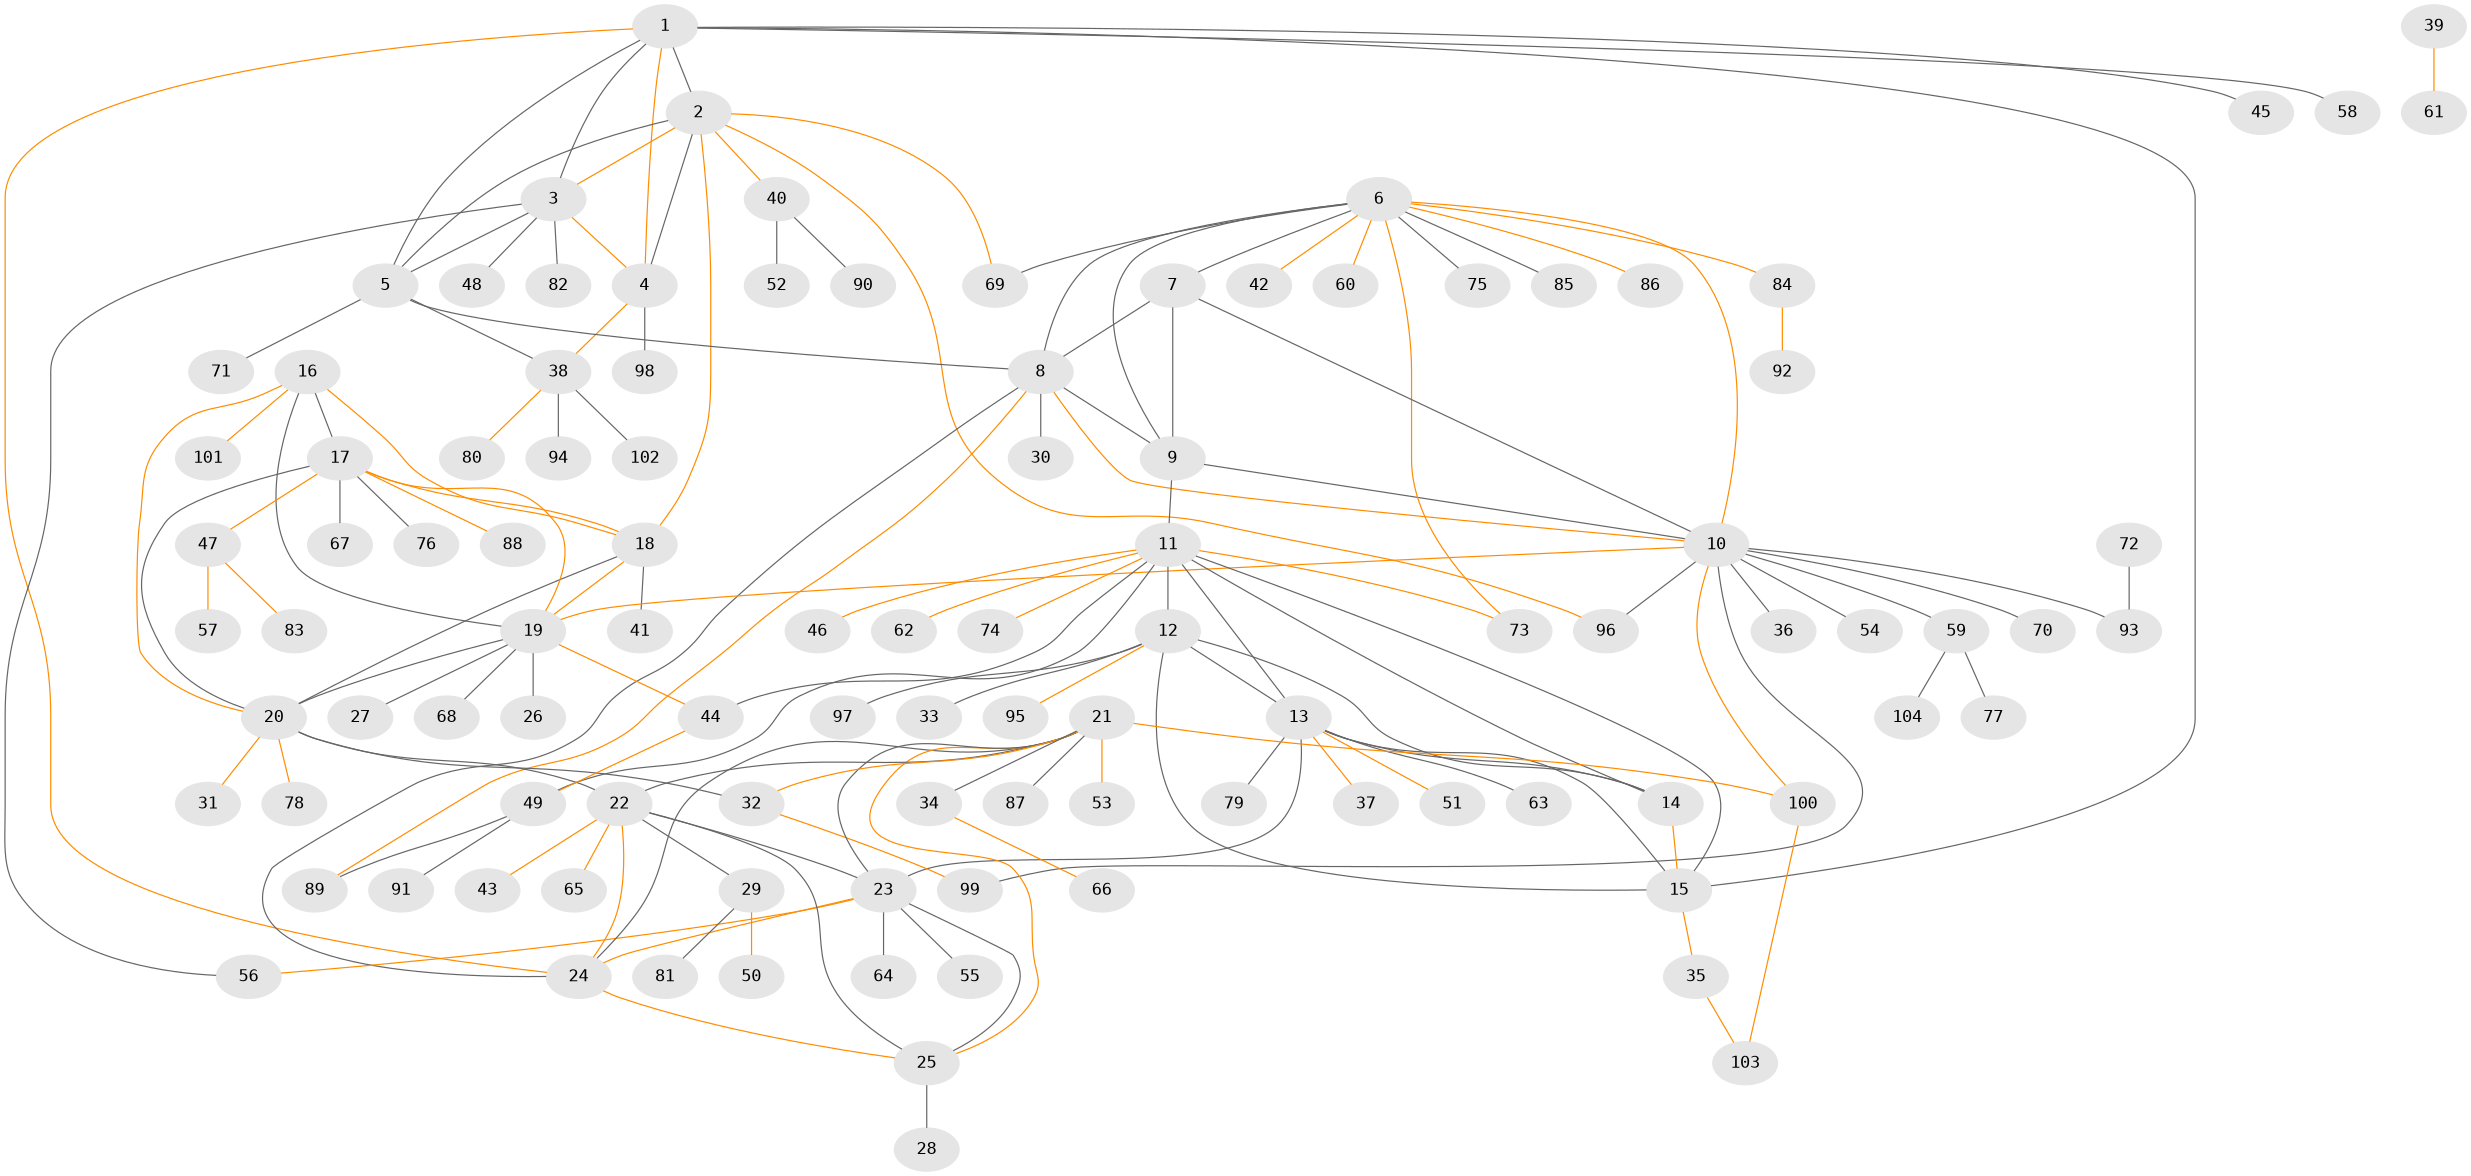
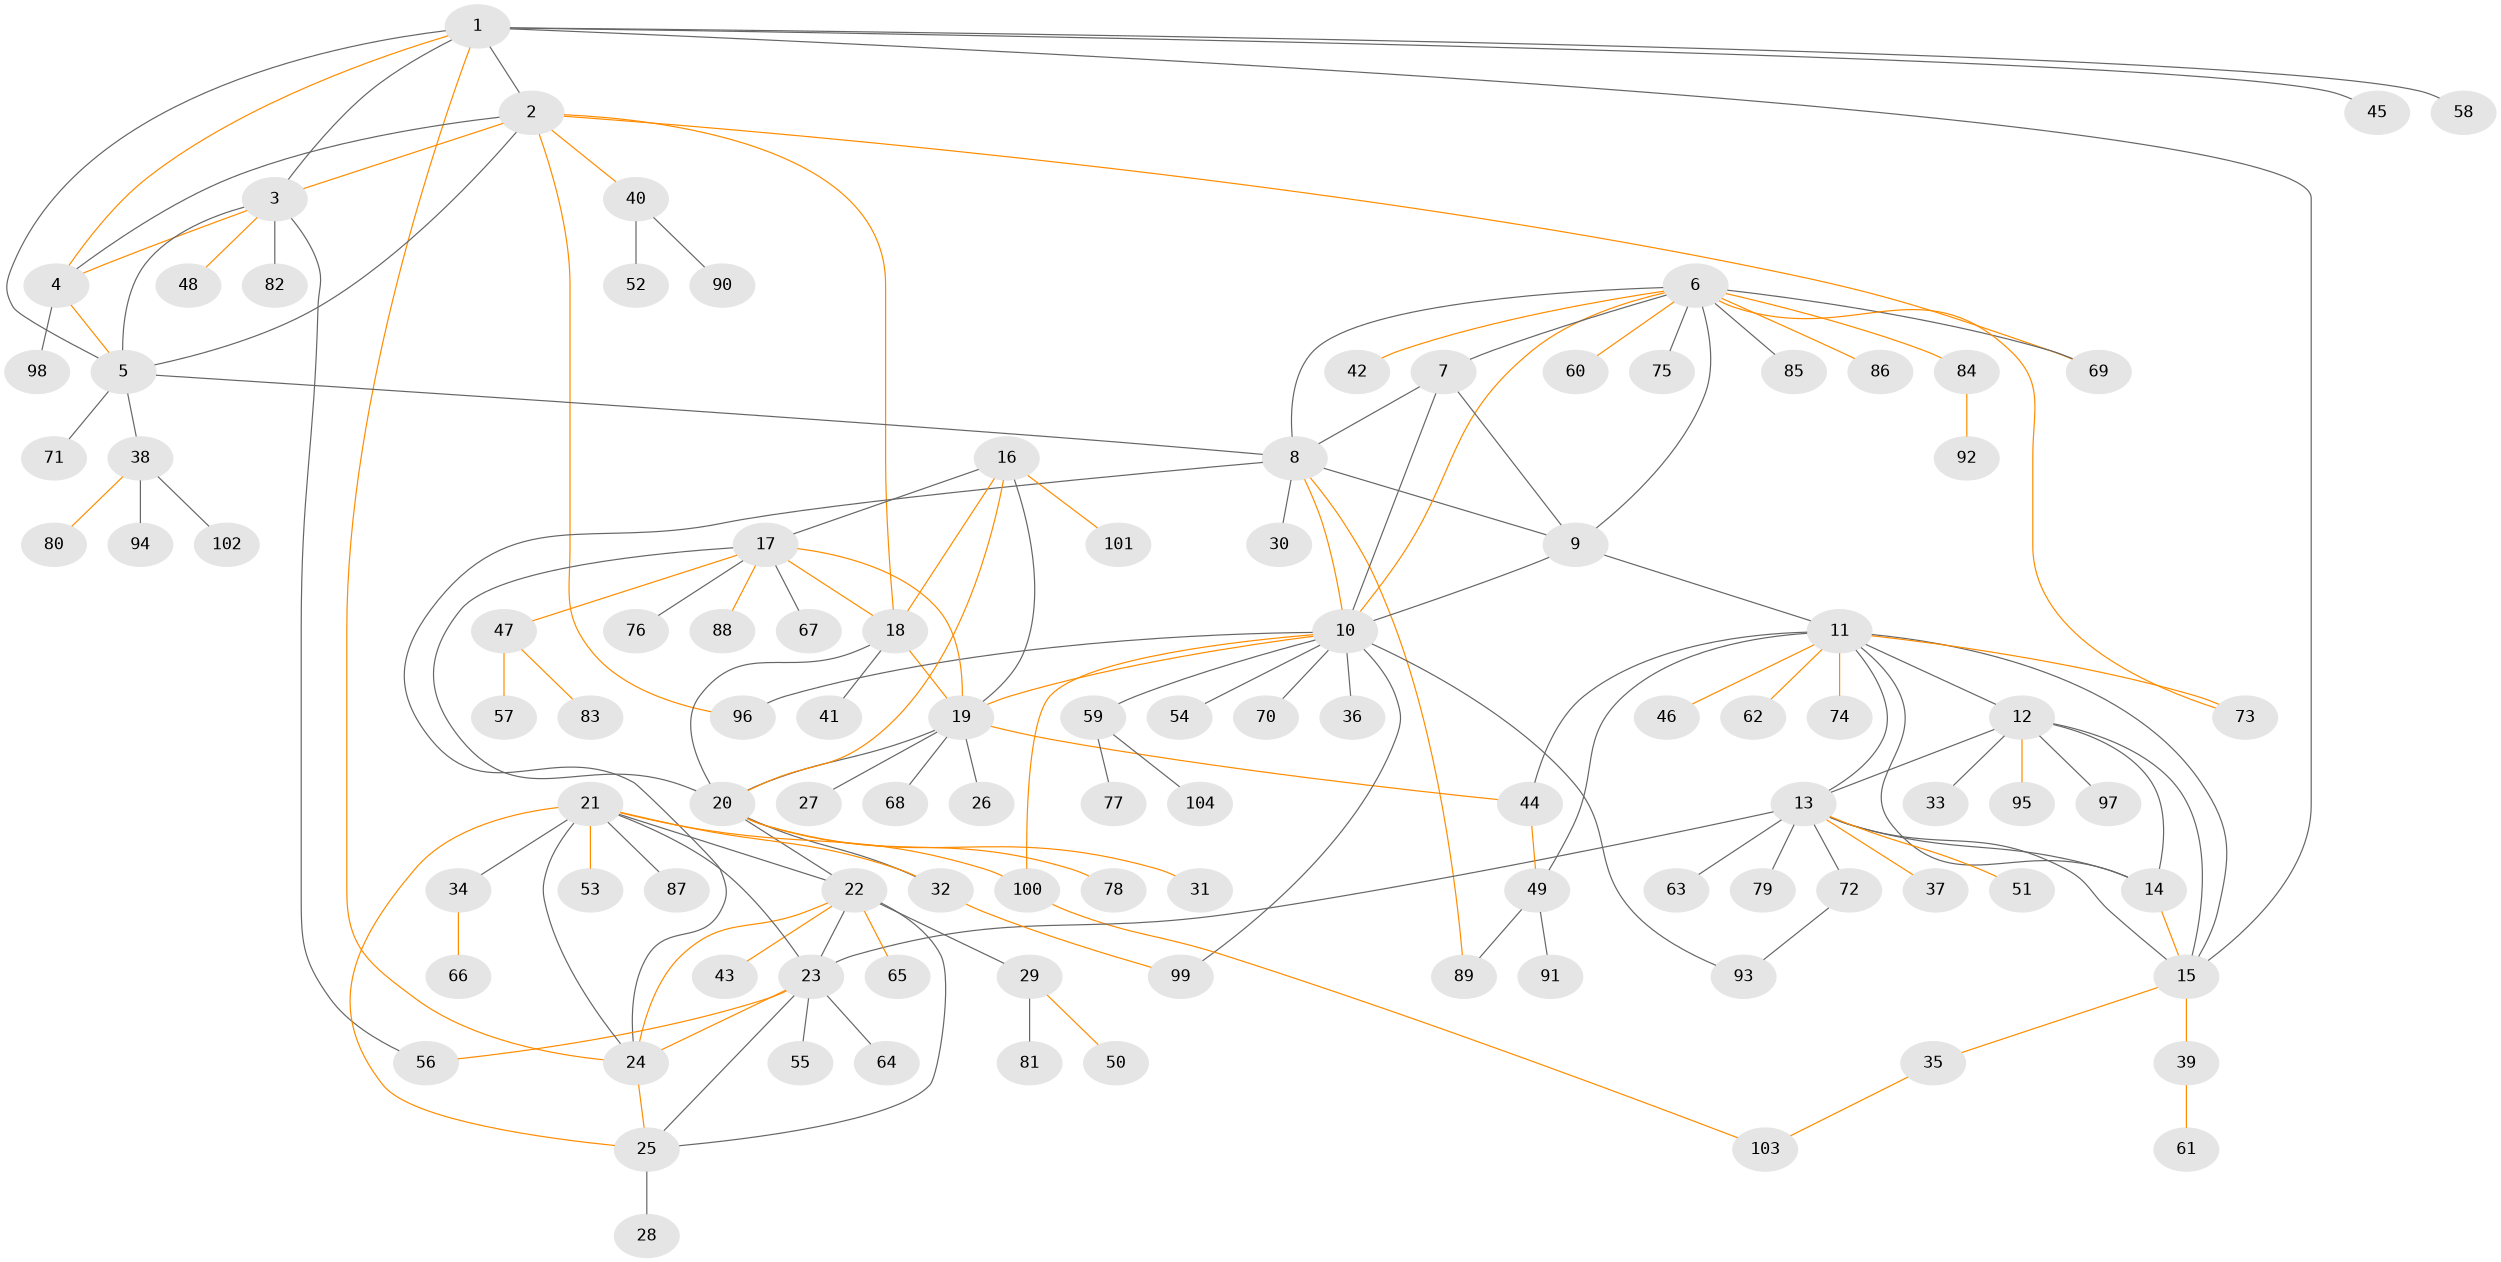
edge "3" -- "48": color gray40 -> darkorange
edge "4" -- "38": now "4" -- "5"
edge "13" -- "72": added
edge "15" -- "39": added
